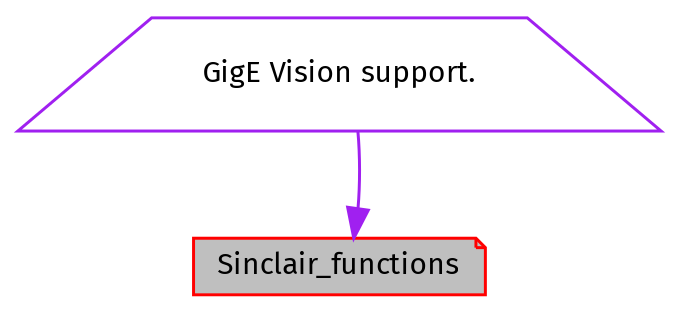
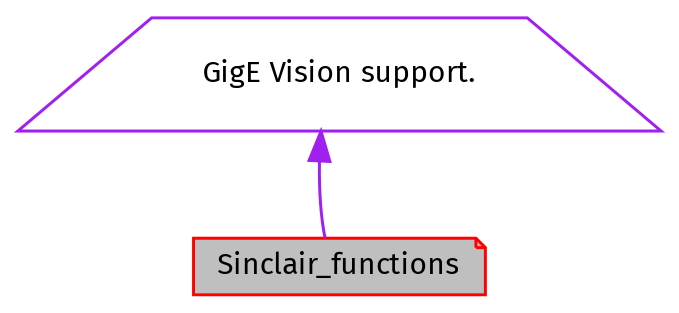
edge "GigE Vision support." -> "Sinclair_functions": reversed
